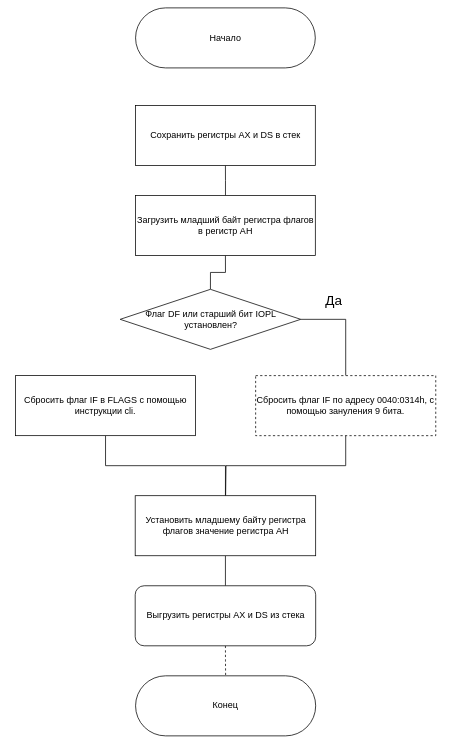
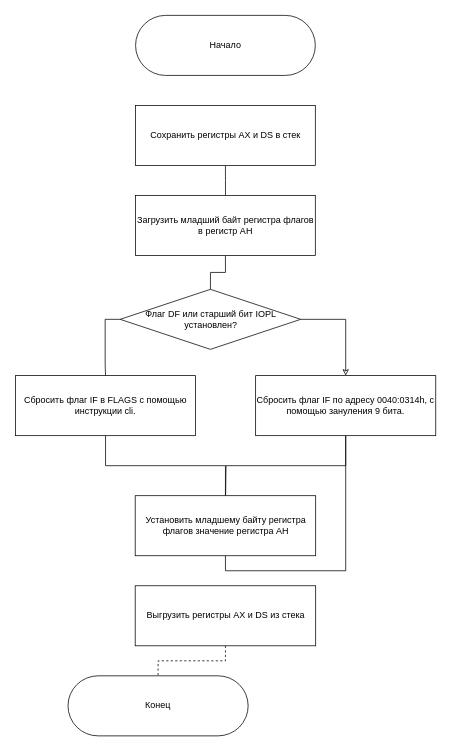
node "Начало": moved (225, 38) -> (225, 45)
node "Да": removed
edge "Флаг DF или старший бит IOPL установлен?" -- "Сбросить флаг IF в FLAGS с помощью инструкции cli.": added
edge "Флаг DF или старший бит IOPL установлен?" -- "Сбросить флаг IF по адресу 0040:0314h, с помощью зануления 9 бита.": arrowhead none -> classic
node "Сбросить флаг IF по адресу 0040:0314h, с помощью зануления 9 бита.": style dashed -> solid
edge "Установить младшему байту регистра флагов значение регистра AH" -- "Выгрузить регистры AX и DS из стека": now "Установить младшему байту регистра флагов значение регистра AH" -- "Сбросить флаг IF по адресу 0040:0314h, с помощью зануления 9 бита."
node "Выгрузить регистры AX и DS из стека": shape rounded rectangle -> rectangle
node "Конец": moved (225, 705) -> (158, 705)
